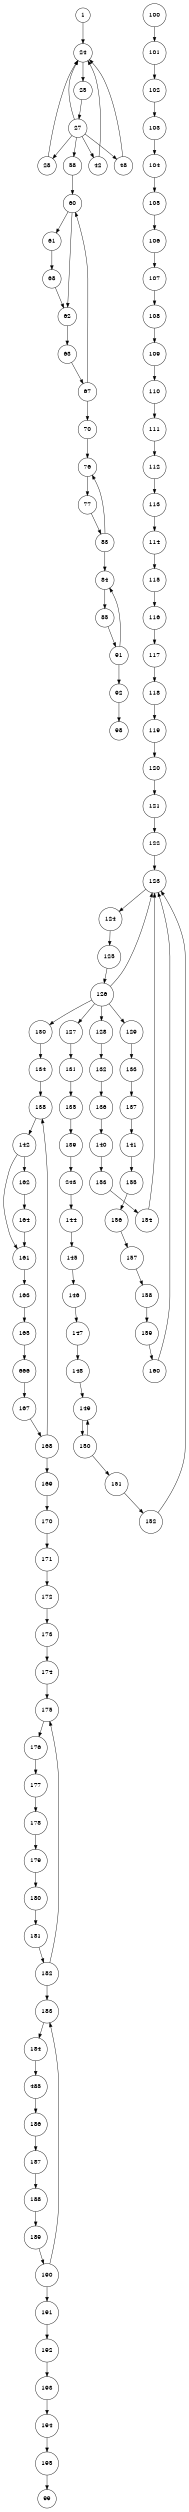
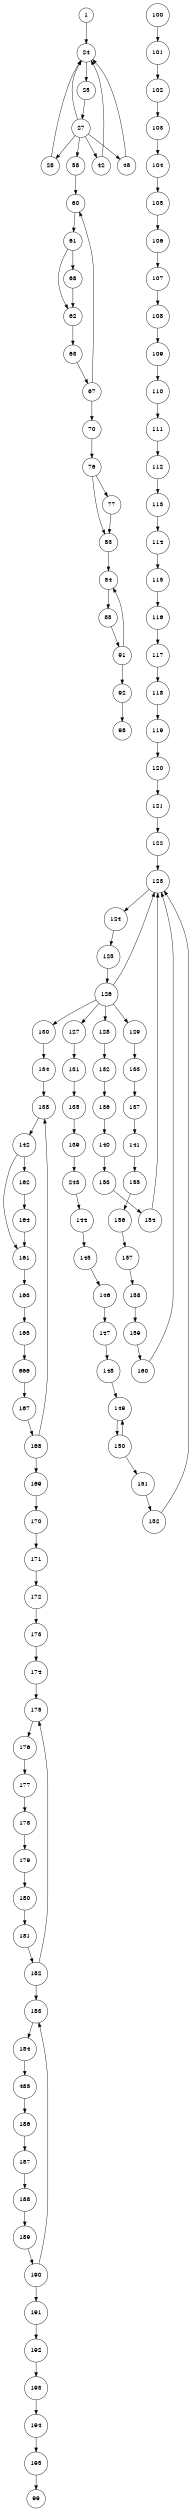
edge "60" -> "62": now "61" -> "62"
edge "83" -> "76": reversed
